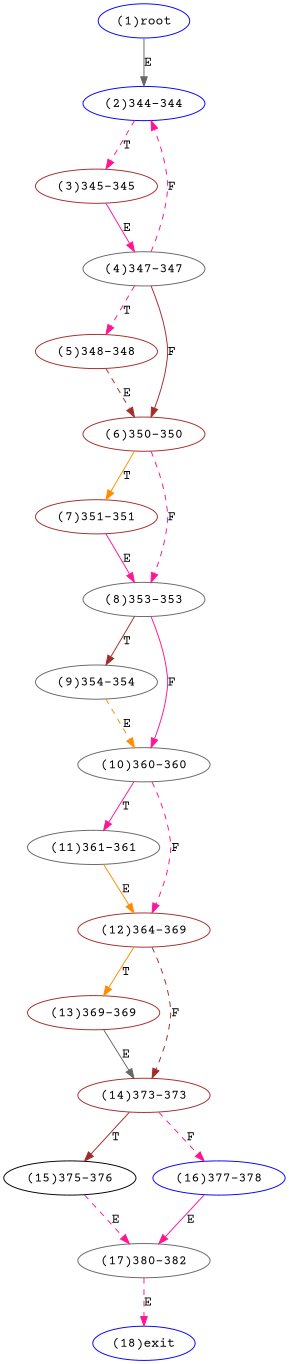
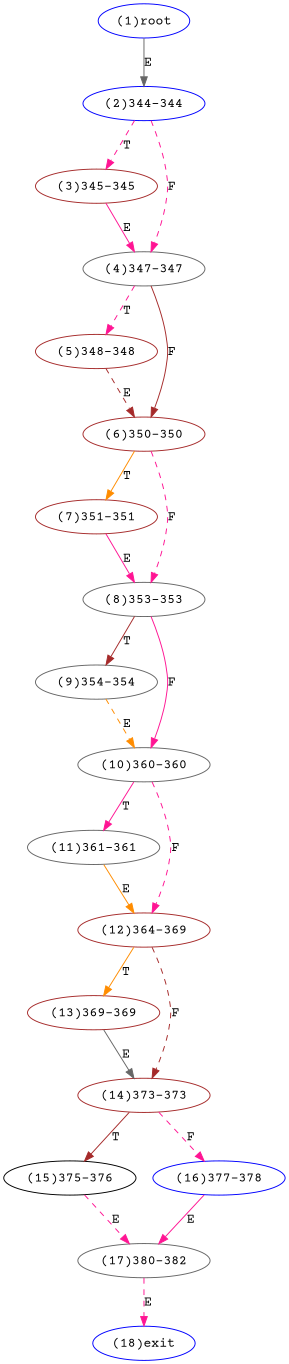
edge "(4)347-347" -> "(2)344-344": reversed
